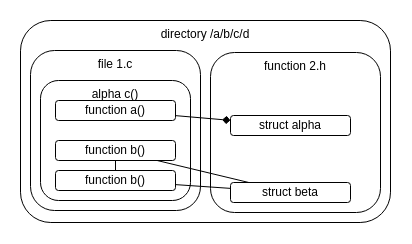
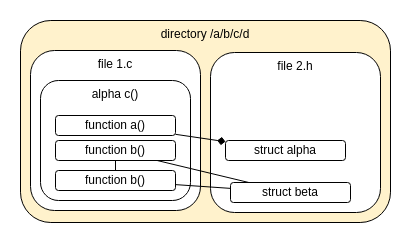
node "function 2.h": label "function 2.h" -> "file 2.h"
node "function a()": moved (116, 111) -> (116, 126)
node "directory /a/b/c/d": fillcolor #ffffff -> #fff2cc
node "struct alpha": moved (291, 126) -> (286, 151)
